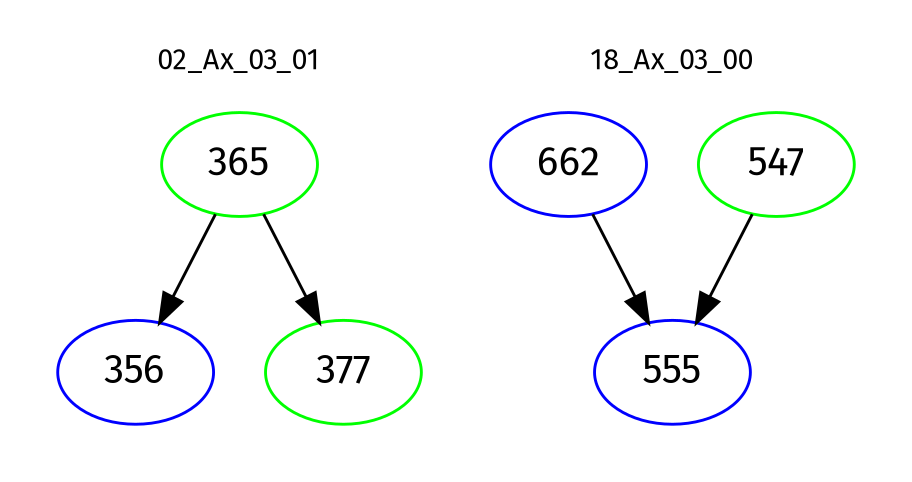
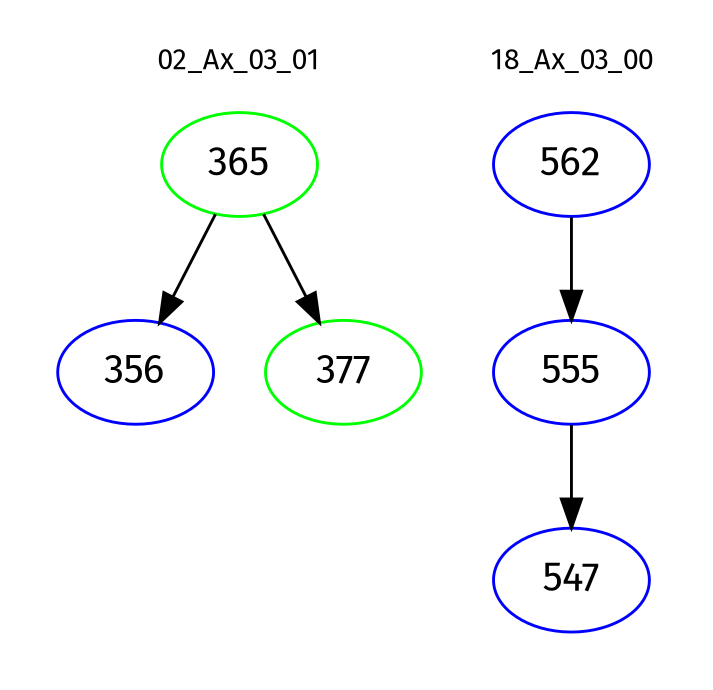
node "662": label "662" -> "562"
node "547": color green -> blue
edge "547" -> "555": reversed
